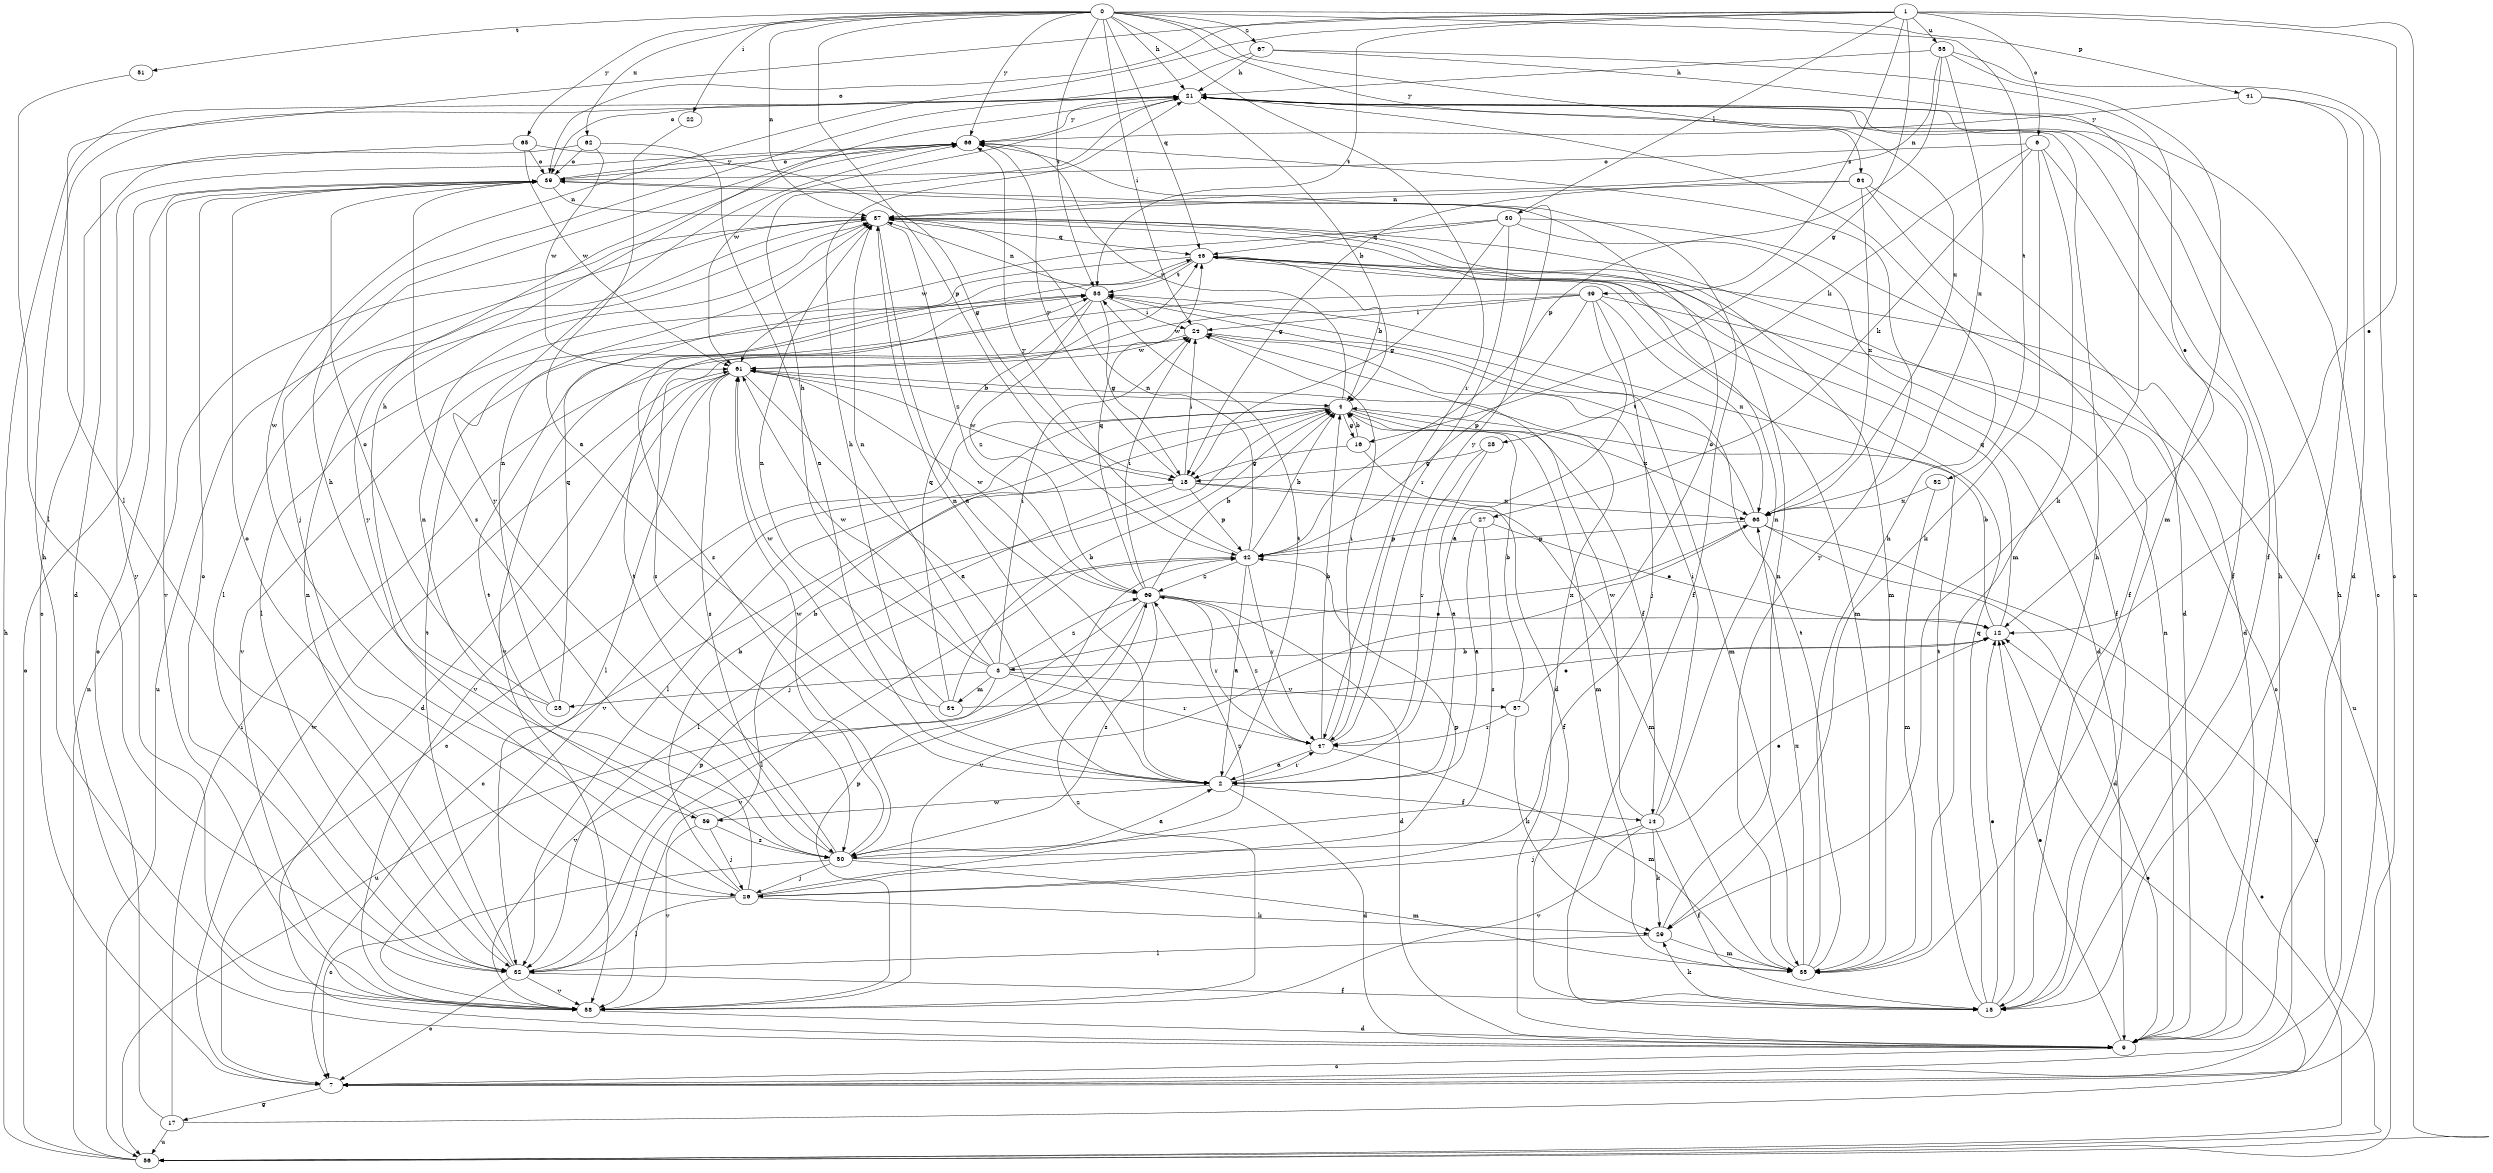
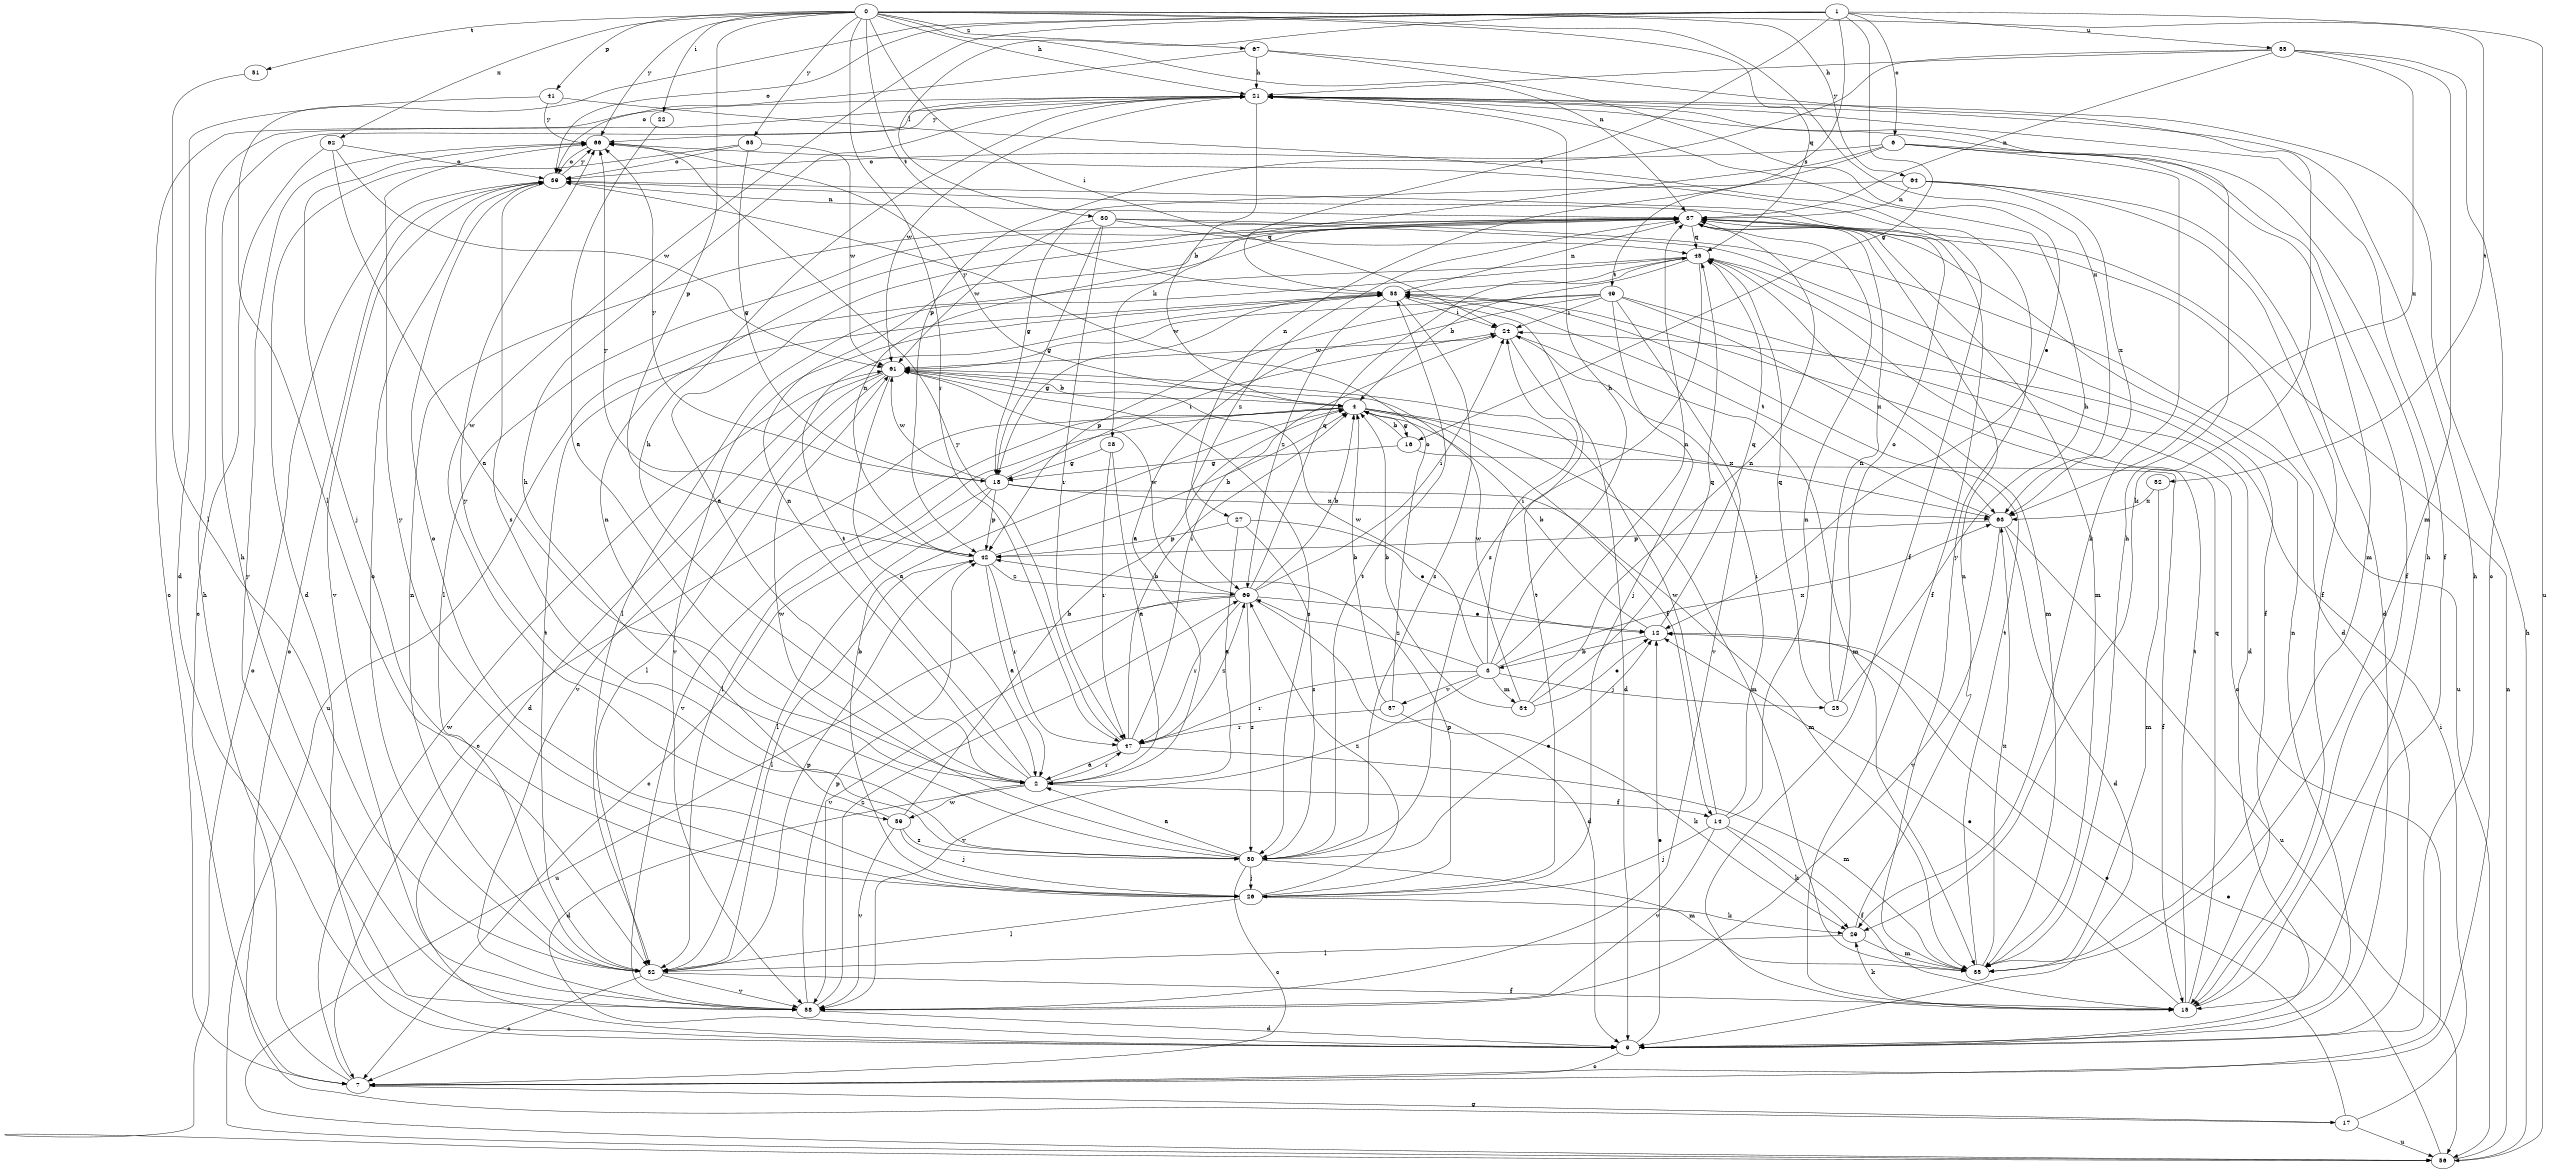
edge "1" -> "12": removed, label "e"
edge "6" -> "27": label "k" -> "n"
edge "61" -> "18": reversed
